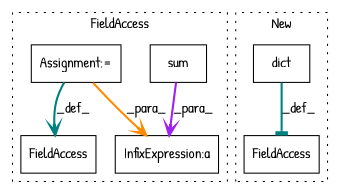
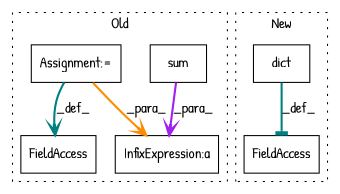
cluster "FieldAccess": label "FieldAccess" -> "Old"
